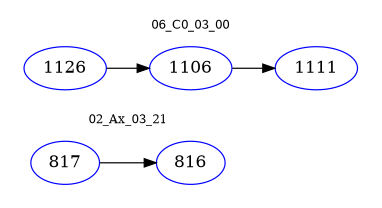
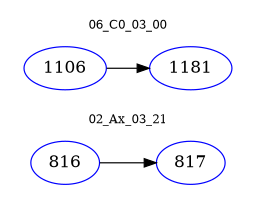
node "1126": removed
node "1111": label "1111" -> "1181"
edge "817" -> "816": reversed
